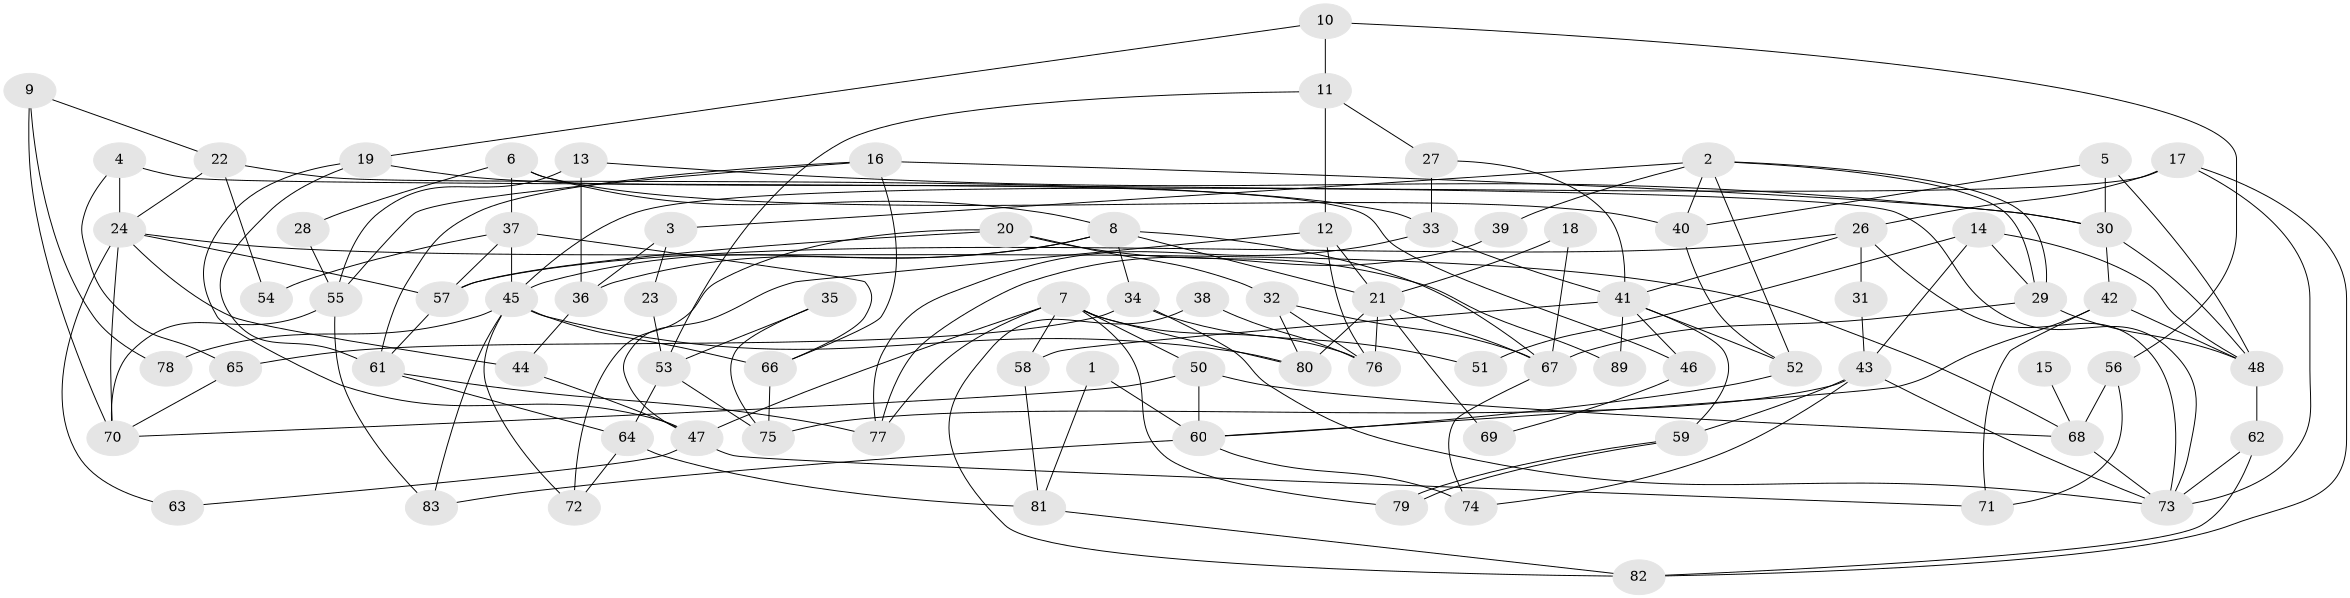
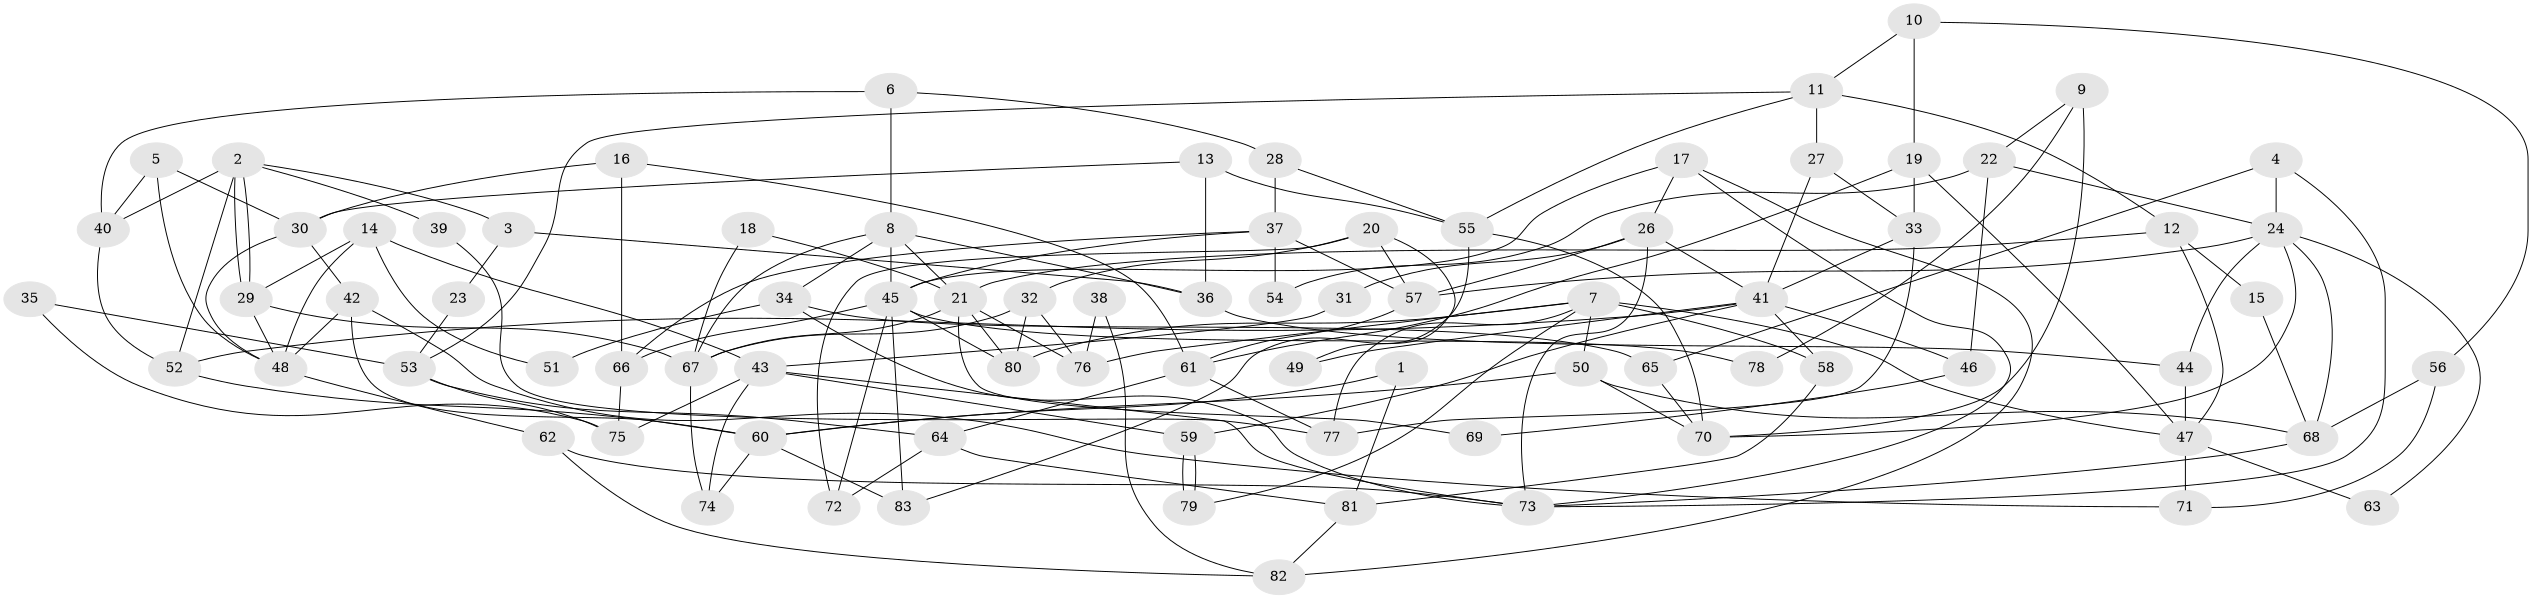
edge "16" -- "55": now "11" -- "55"
edge "6" -- "37": now "28" -- "37"
edge "12" -- "76": now "12" -- "15"
node "89": label "89" -> "49"
